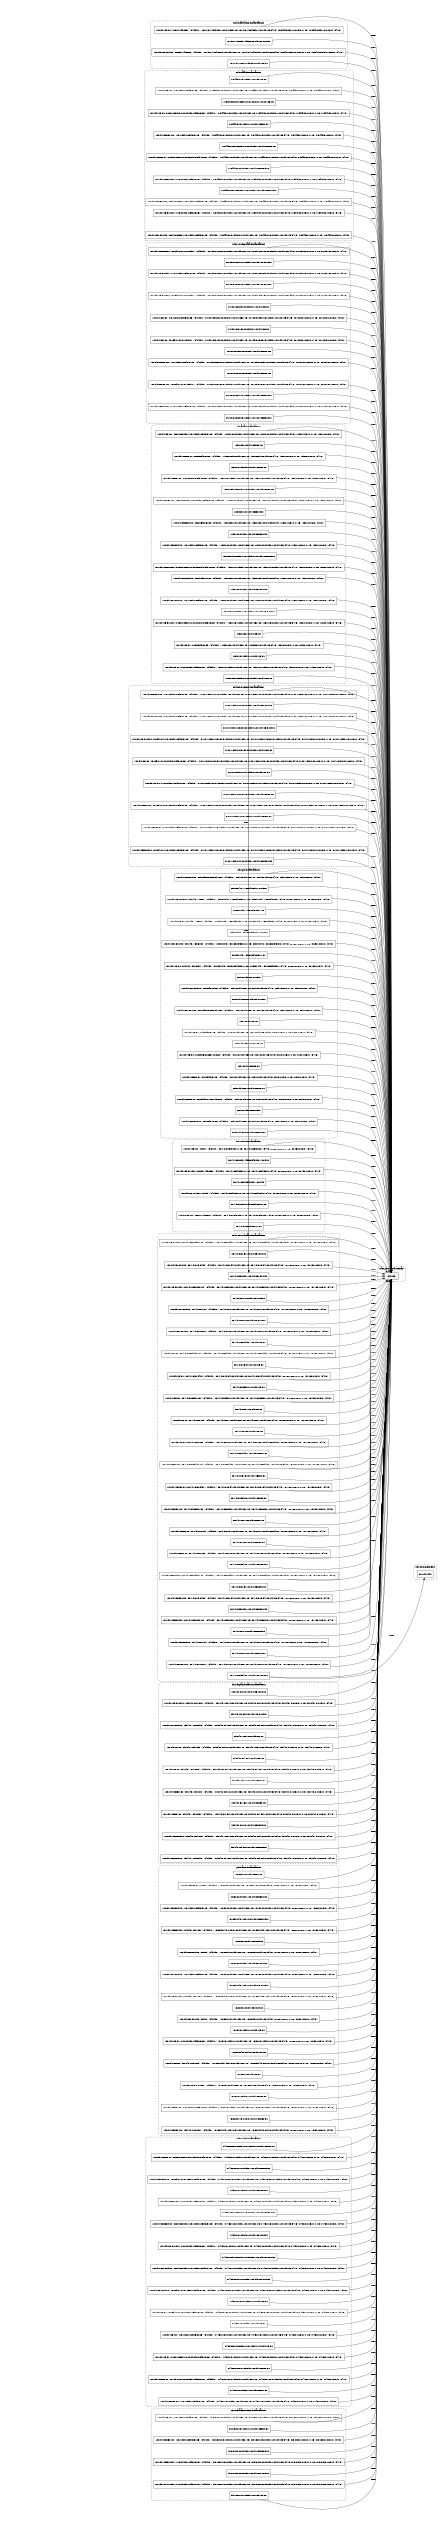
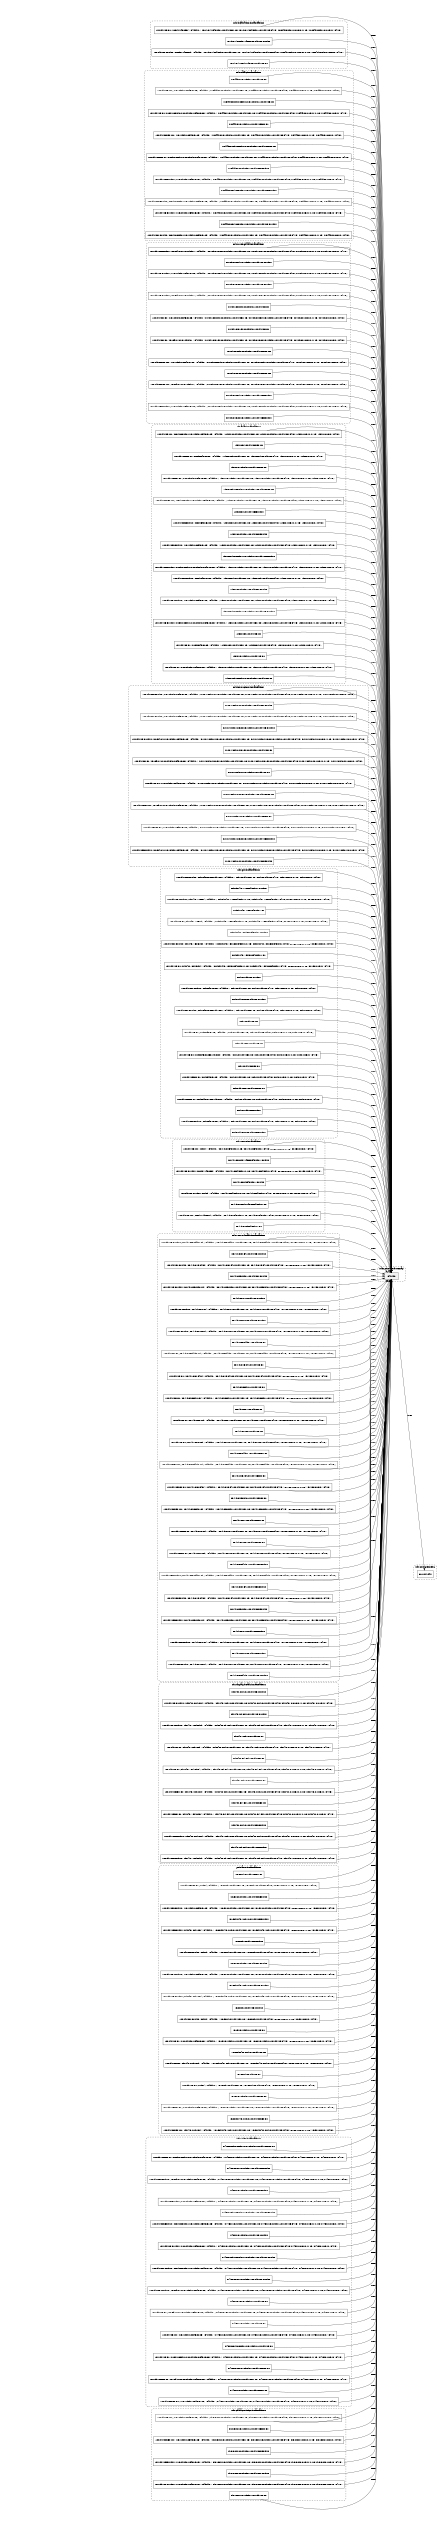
node "TrafficRoadLocationTransitionAttributeMapList": added
cluster "rules.routingdata.instantiations": label "rules.routingdata.instantiations" -> "nds.routingdata.instantiations"
edge "RoutingLaneTransitionAttributeSetMap" -> "ParkingSectionAttributeMapList": now "RoutingLaneTransitionAttributeSetMap" -> "Validity"
node "InstructionsLaneTransitionAttributeSetList": added
edge "AdasTransitionAttributeMapList" -> "ParkingSectionAttributeMapList": now "AdasTransitionAttributeMapList" -> "Validity"
edge "ParkingFacilityAttributeMapList" -> "CoordShift": now "Validity" -> "CoordShift"
cluster "rules.rules.instantiations": label "rules.rules.instantiations" -> "nds.rules.instantiations"
cluster "core.characteristics.instantiations": label "core.characteristics.instantiations" -> "nds.characteristics.instantiations"
